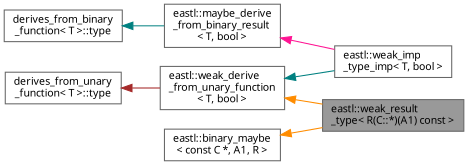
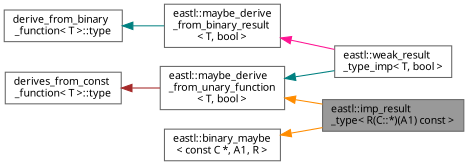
node "derives_from_binary _function< T >::type": label "derives_from_binary _function< T >::type" -> "derive_from_binary _function< T >::type"
node "eastl::weak_imp _type_imp< T, bool >": label "eastl::weak_imp _type_imp< T, bool >" -> "eastl::weak_result _type_imp< T, bool >"
node "derives_from_unary _function< T >::type": label "derives_from_unary _function< T >::type" -> "derives_from_const _function< T >::type"
node "eastl::weak_derive _from_unary_function < T, bool >": label "eastl::weak_derive _from_unary_function < T, bool >" -> "eastl::maybe_derive _from_unary_function < T, bool >"
node "eastl::weak_result _type< R(C::*)(A1) const >": label "eastl::weak_result _type< R(C::*)(A1) const >" -> "eastl::imp_result _type< R(C::*)(A1) const >"
